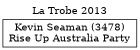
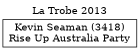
node "Kevin Seaman (3478) Rise Up Australia Party": label "Kevin Seaman (3478) Rise Up Australia Party" -> "Kevin Seaman (3418) Rise Up Australia Party"
